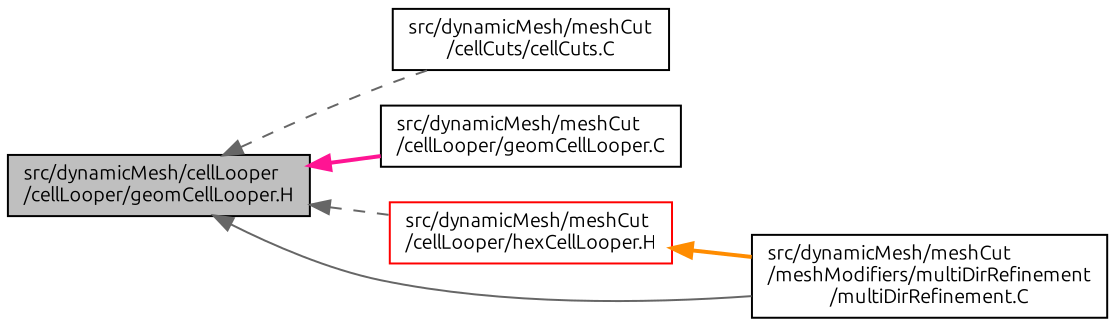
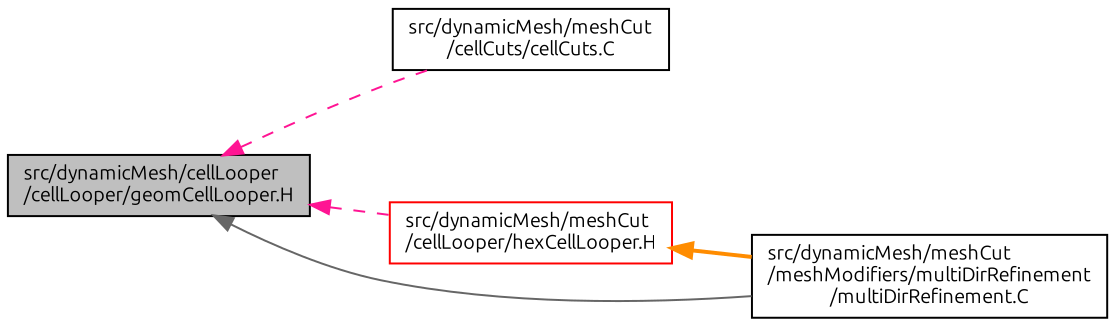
edge "src/dynamicMesh/meshCut /cellCuts/cellCuts.C" -> "src/dynamicMesh/cellLooper /cellLooper/geomCellLooper.H": color gray40 -> deeppink
node "src/dynamicMesh/meshCut /cellLooper/geomCellLooper.C": removed
edge "src/dynamicMesh/meshCut /cellLooper/hexCellLooper.H" -> "src/dynamicMesh/cellLooper /cellLooper/geomCellLooper.H": color gray40 -> deeppink
